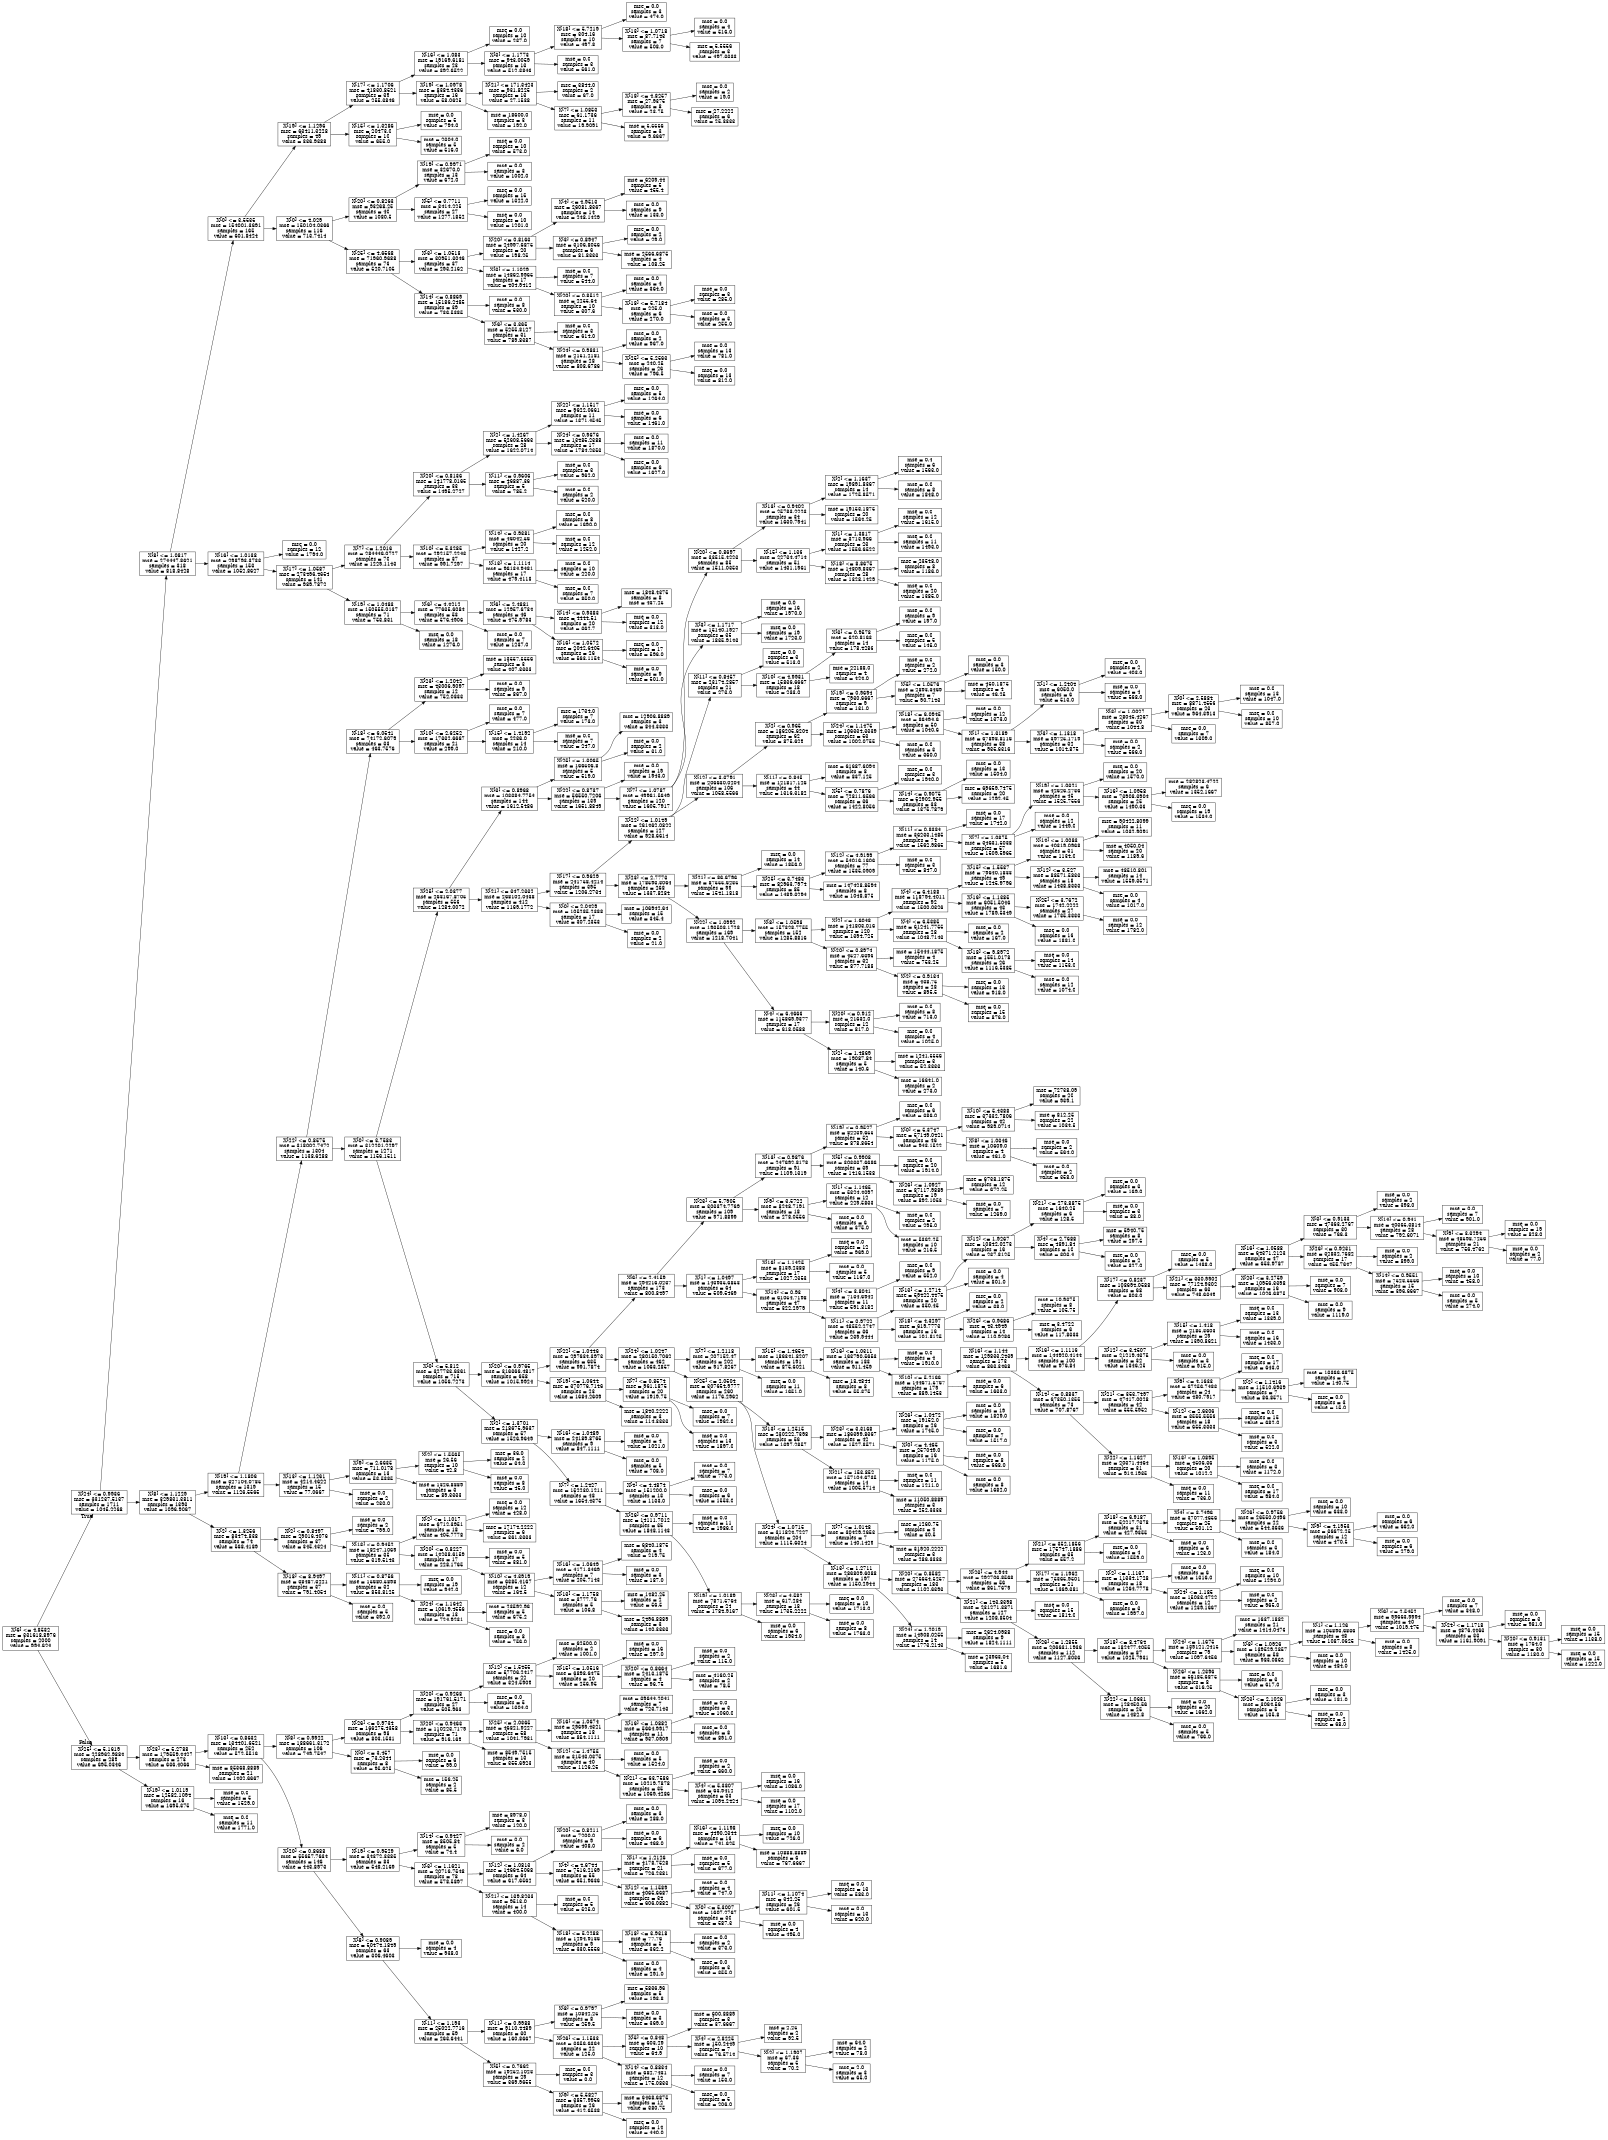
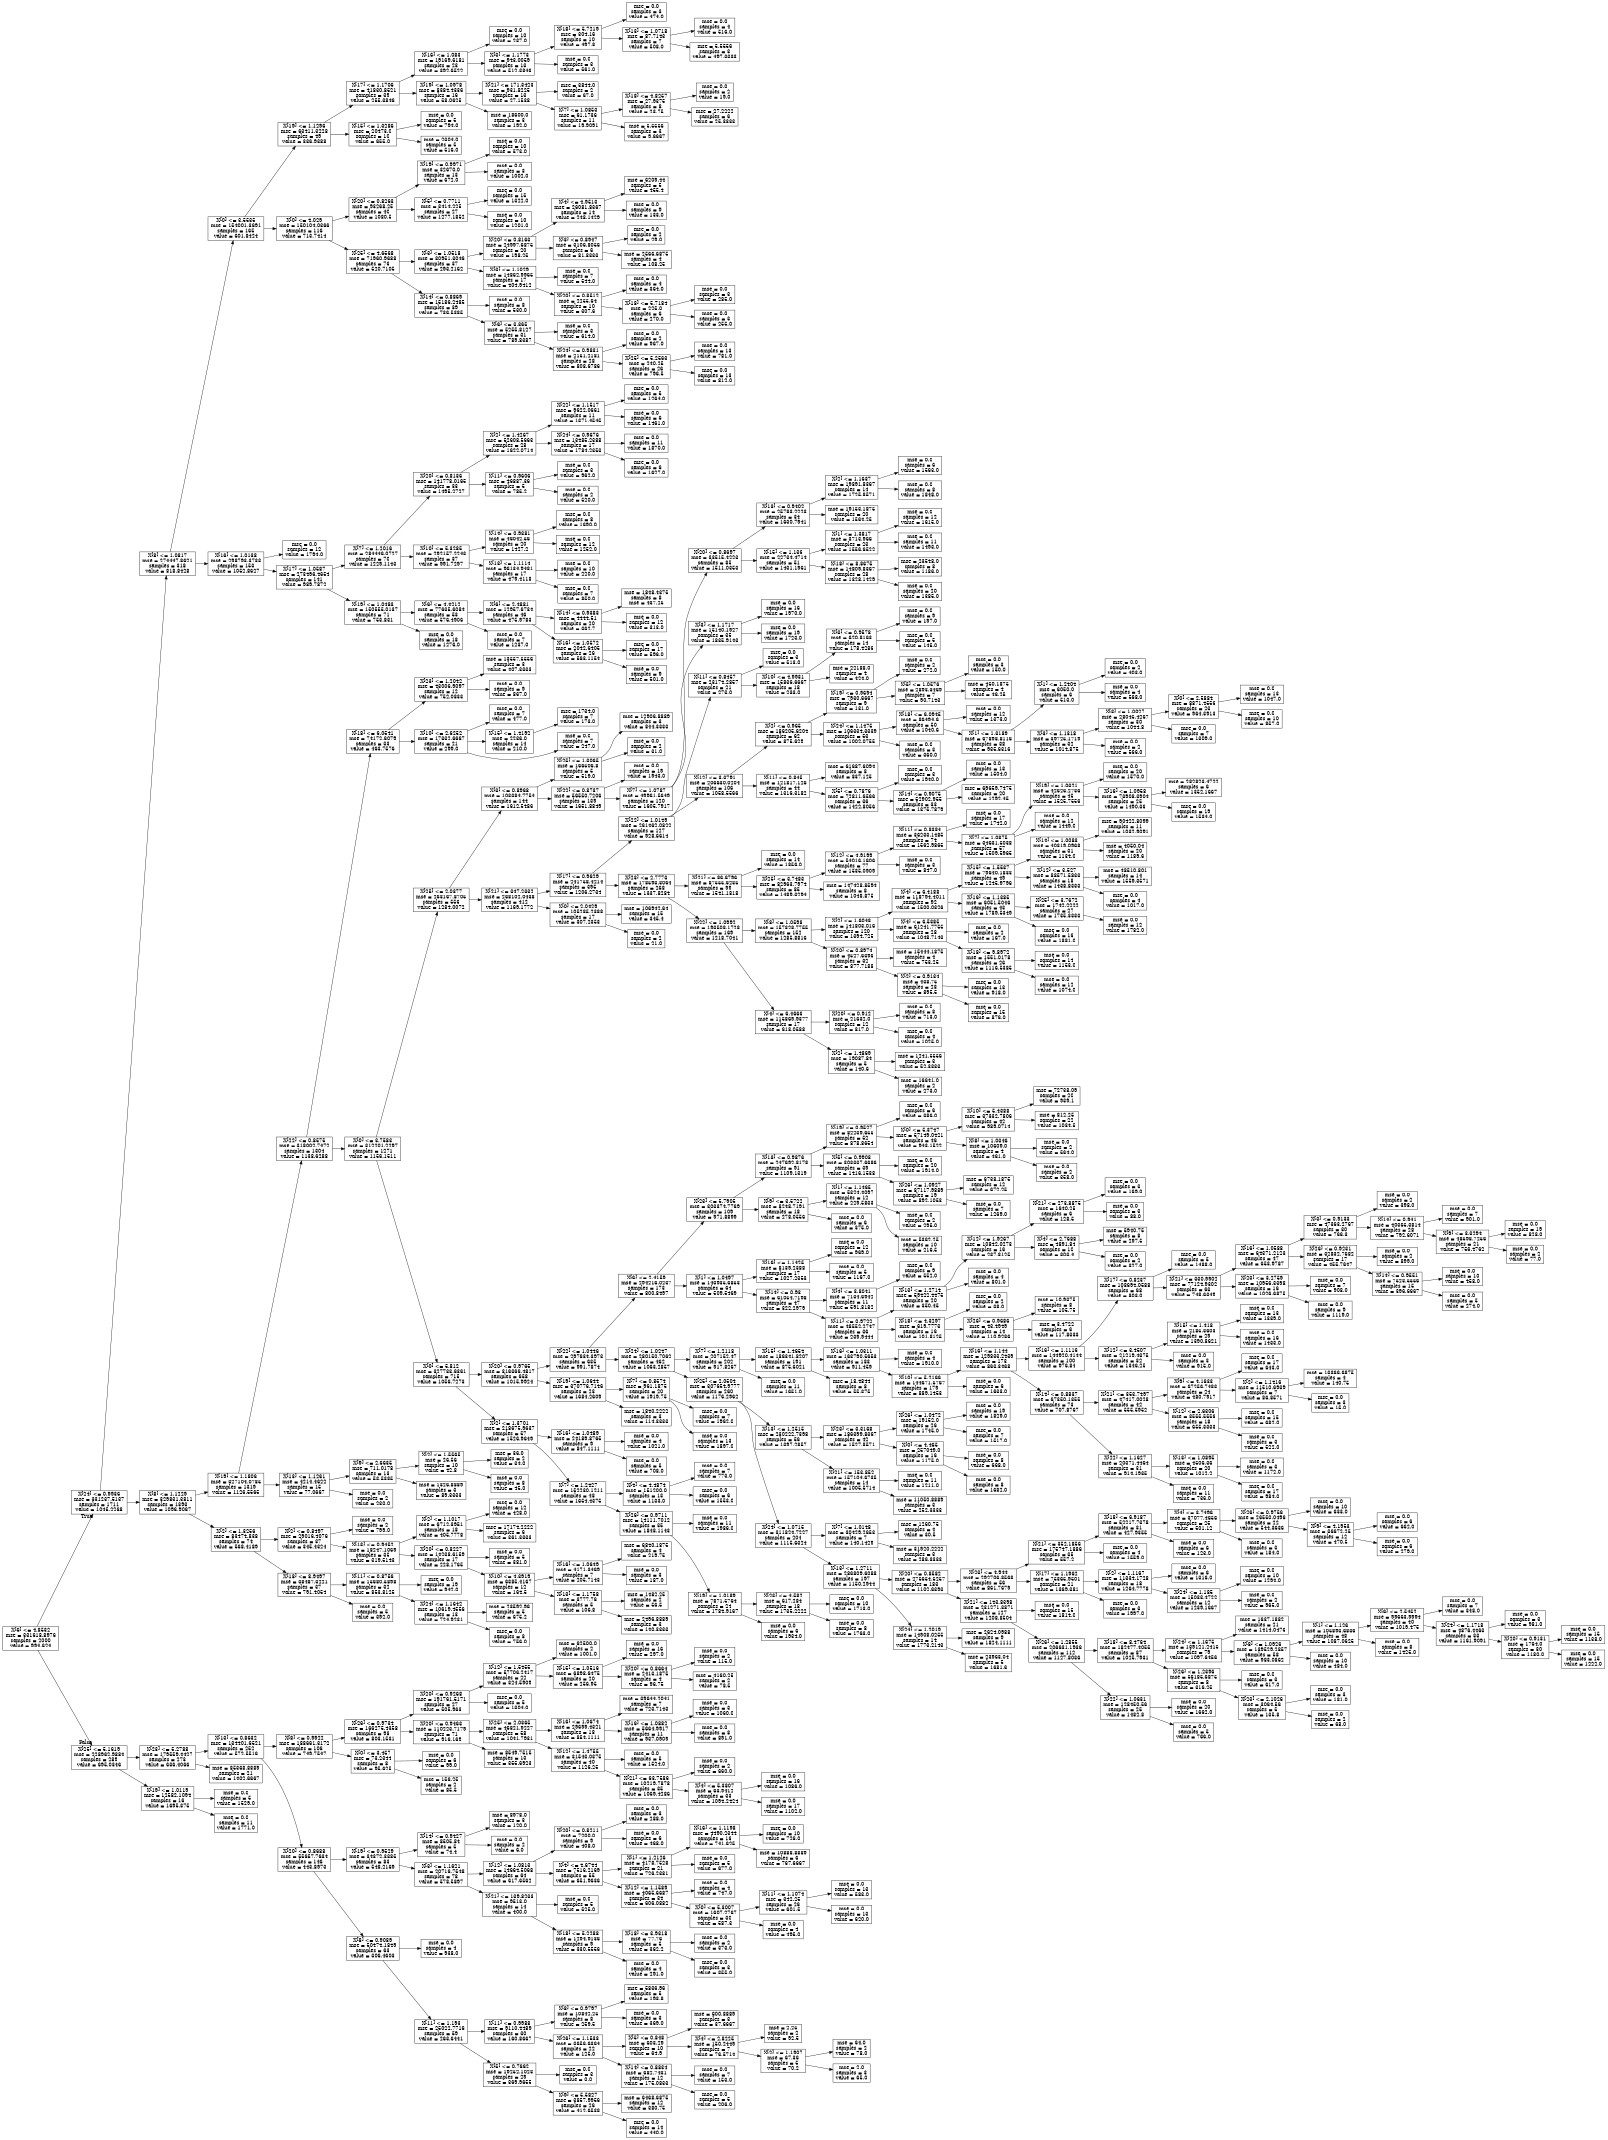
node "mse = 0.4 samples = 6 value = 1563.0": label "mse = 0.4 samples = 6 value = 1563.0" -> "mse = 0.0 samples = 6 value = 1563.0"
edge "X[15] <= 1.4192 mse = 2236.0 samples = 14 value = 210.0" -> "mse = 0.0 samples = 7 value = 247.0": now "X[10] <= 2.6252 mse = 17332.6667 samples = 21 value = 299.0" -> "mse = 0.0 samples = 7 value = 247.0"
